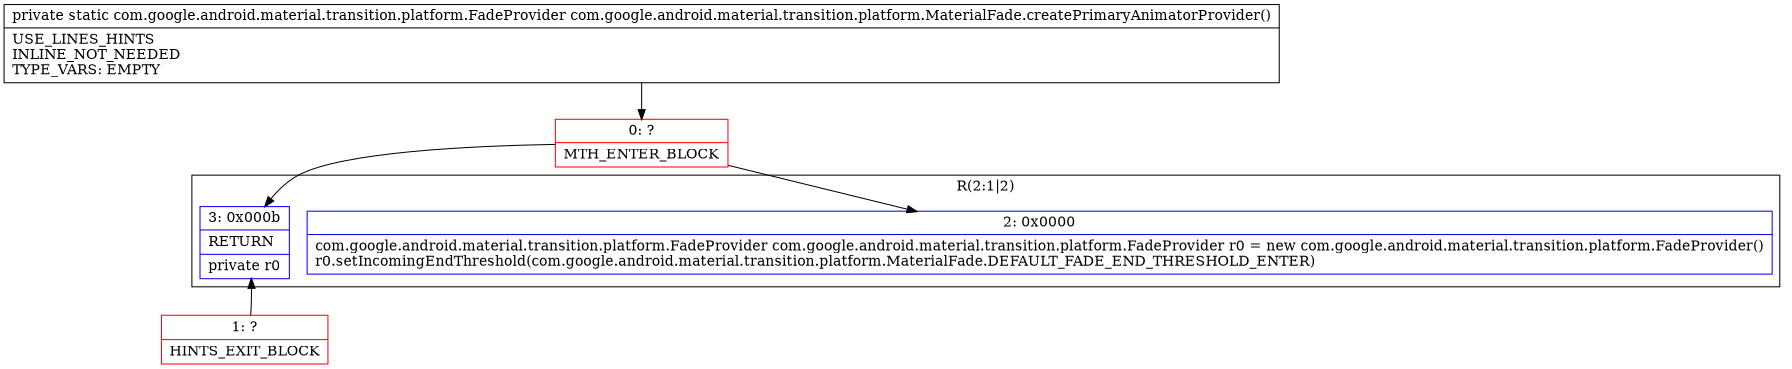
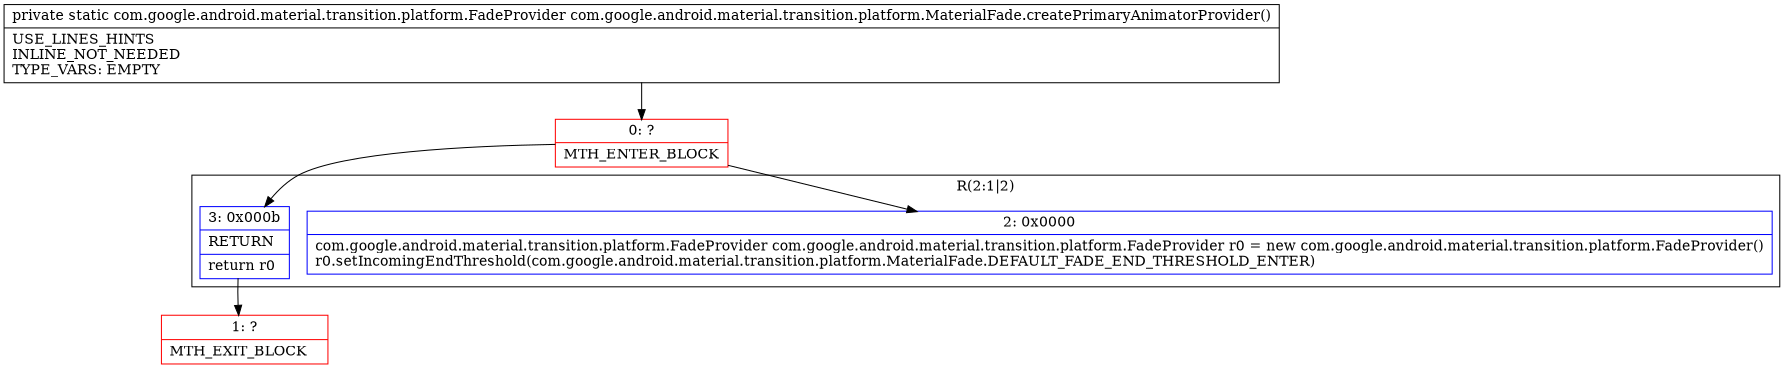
node "3: 0x000b": text "private r0" -> "return r0"
edge "1: ?" -> "3: 0x000b": reversed
node "1: ?": text "HINTS_EXIT_BLOCK" -> "MTH_EXIT_BLOCK"
